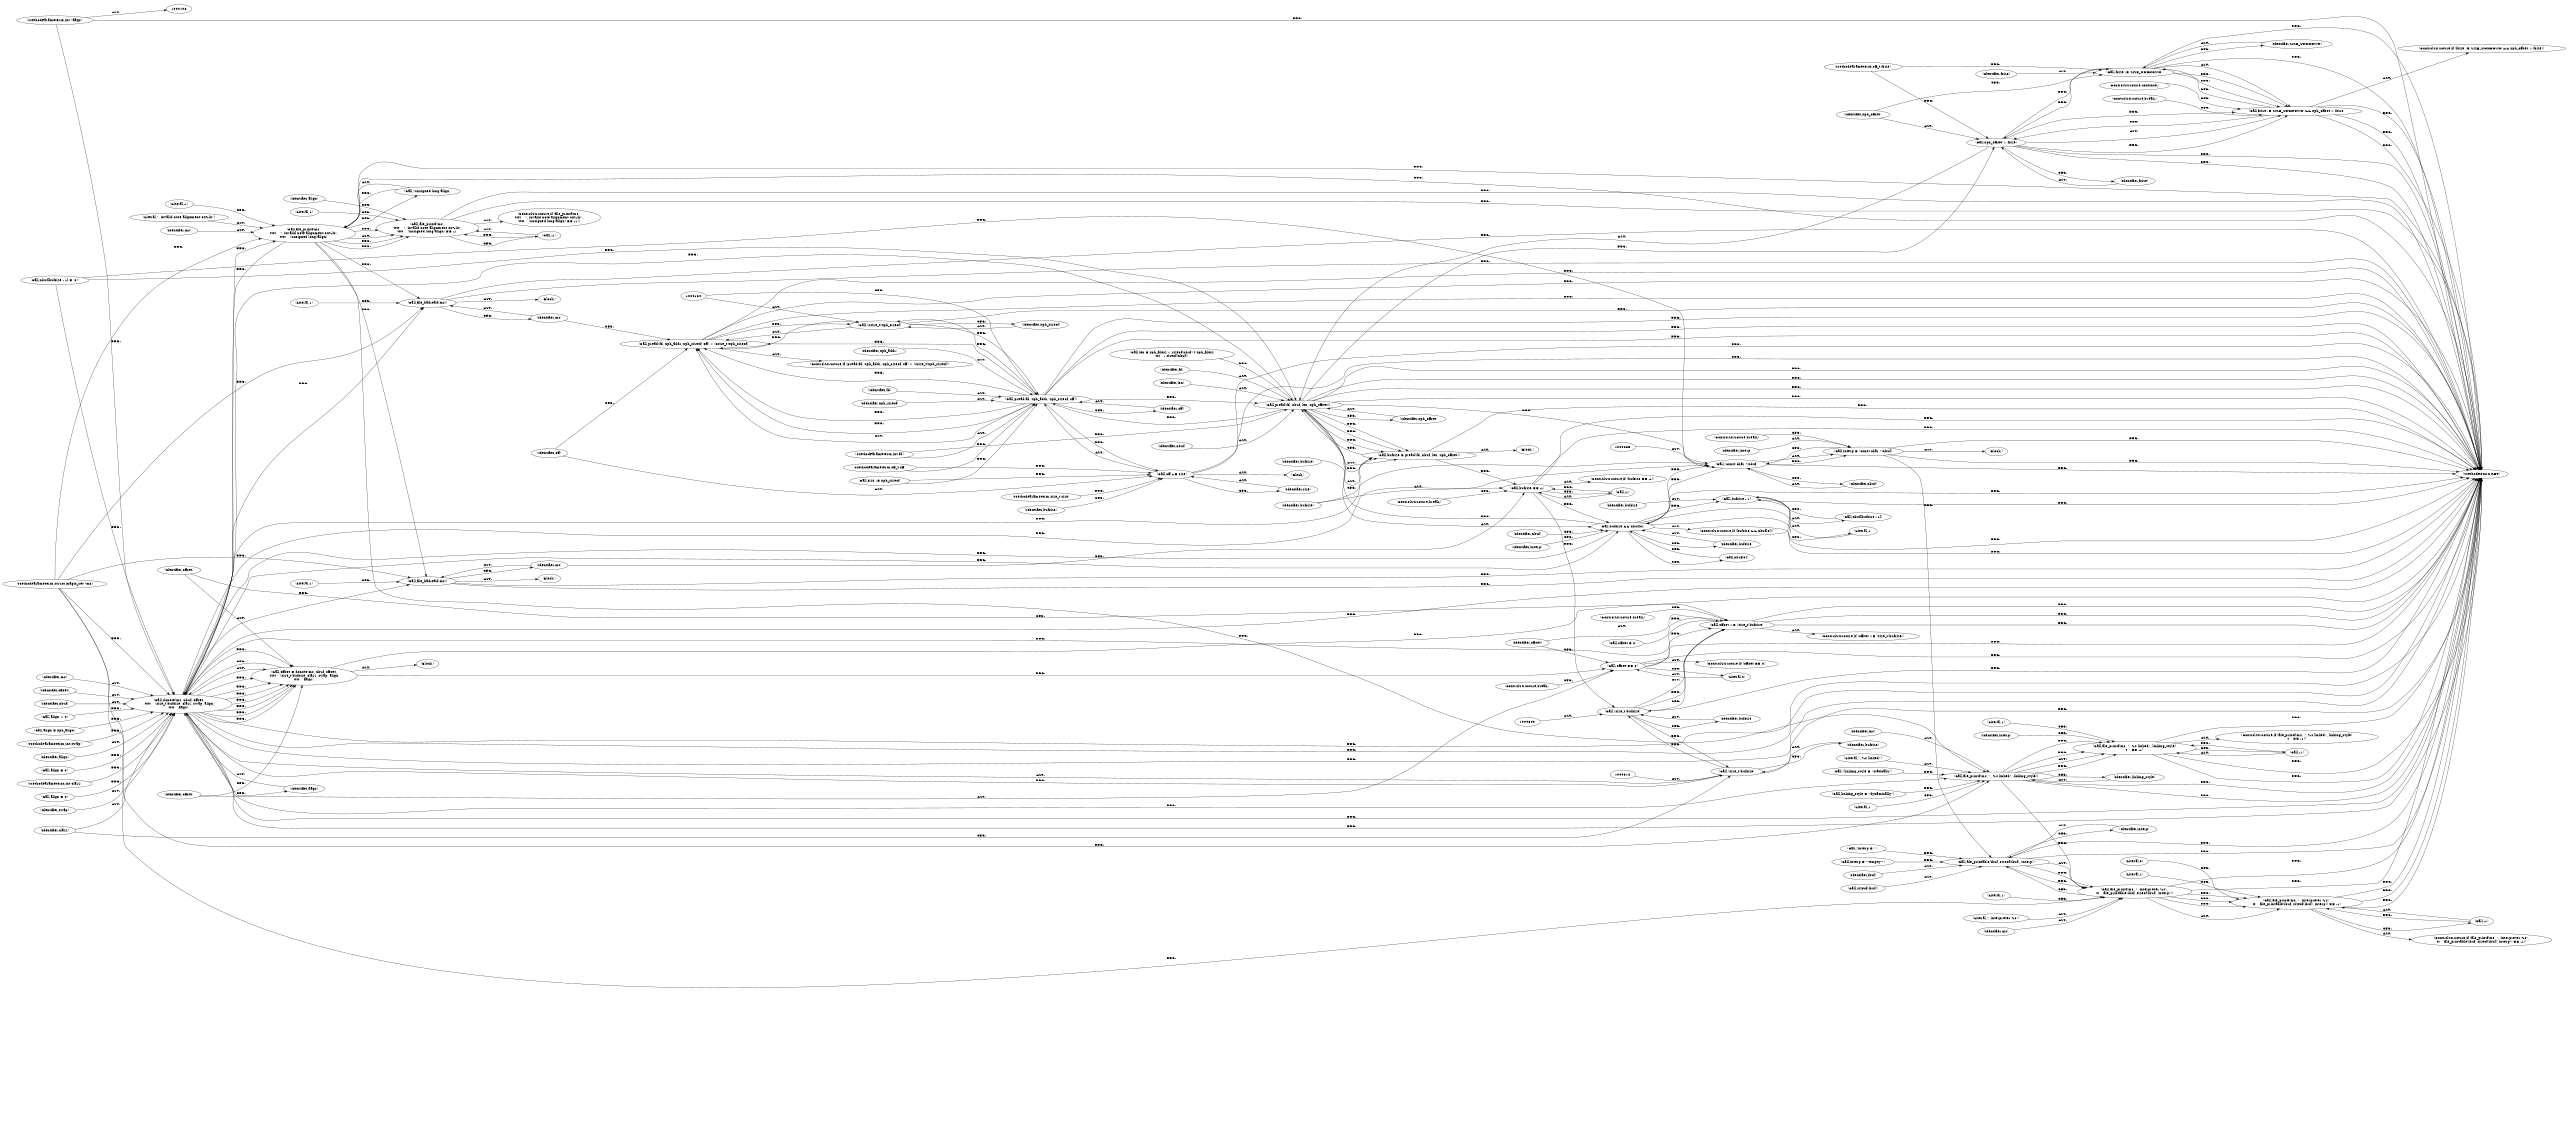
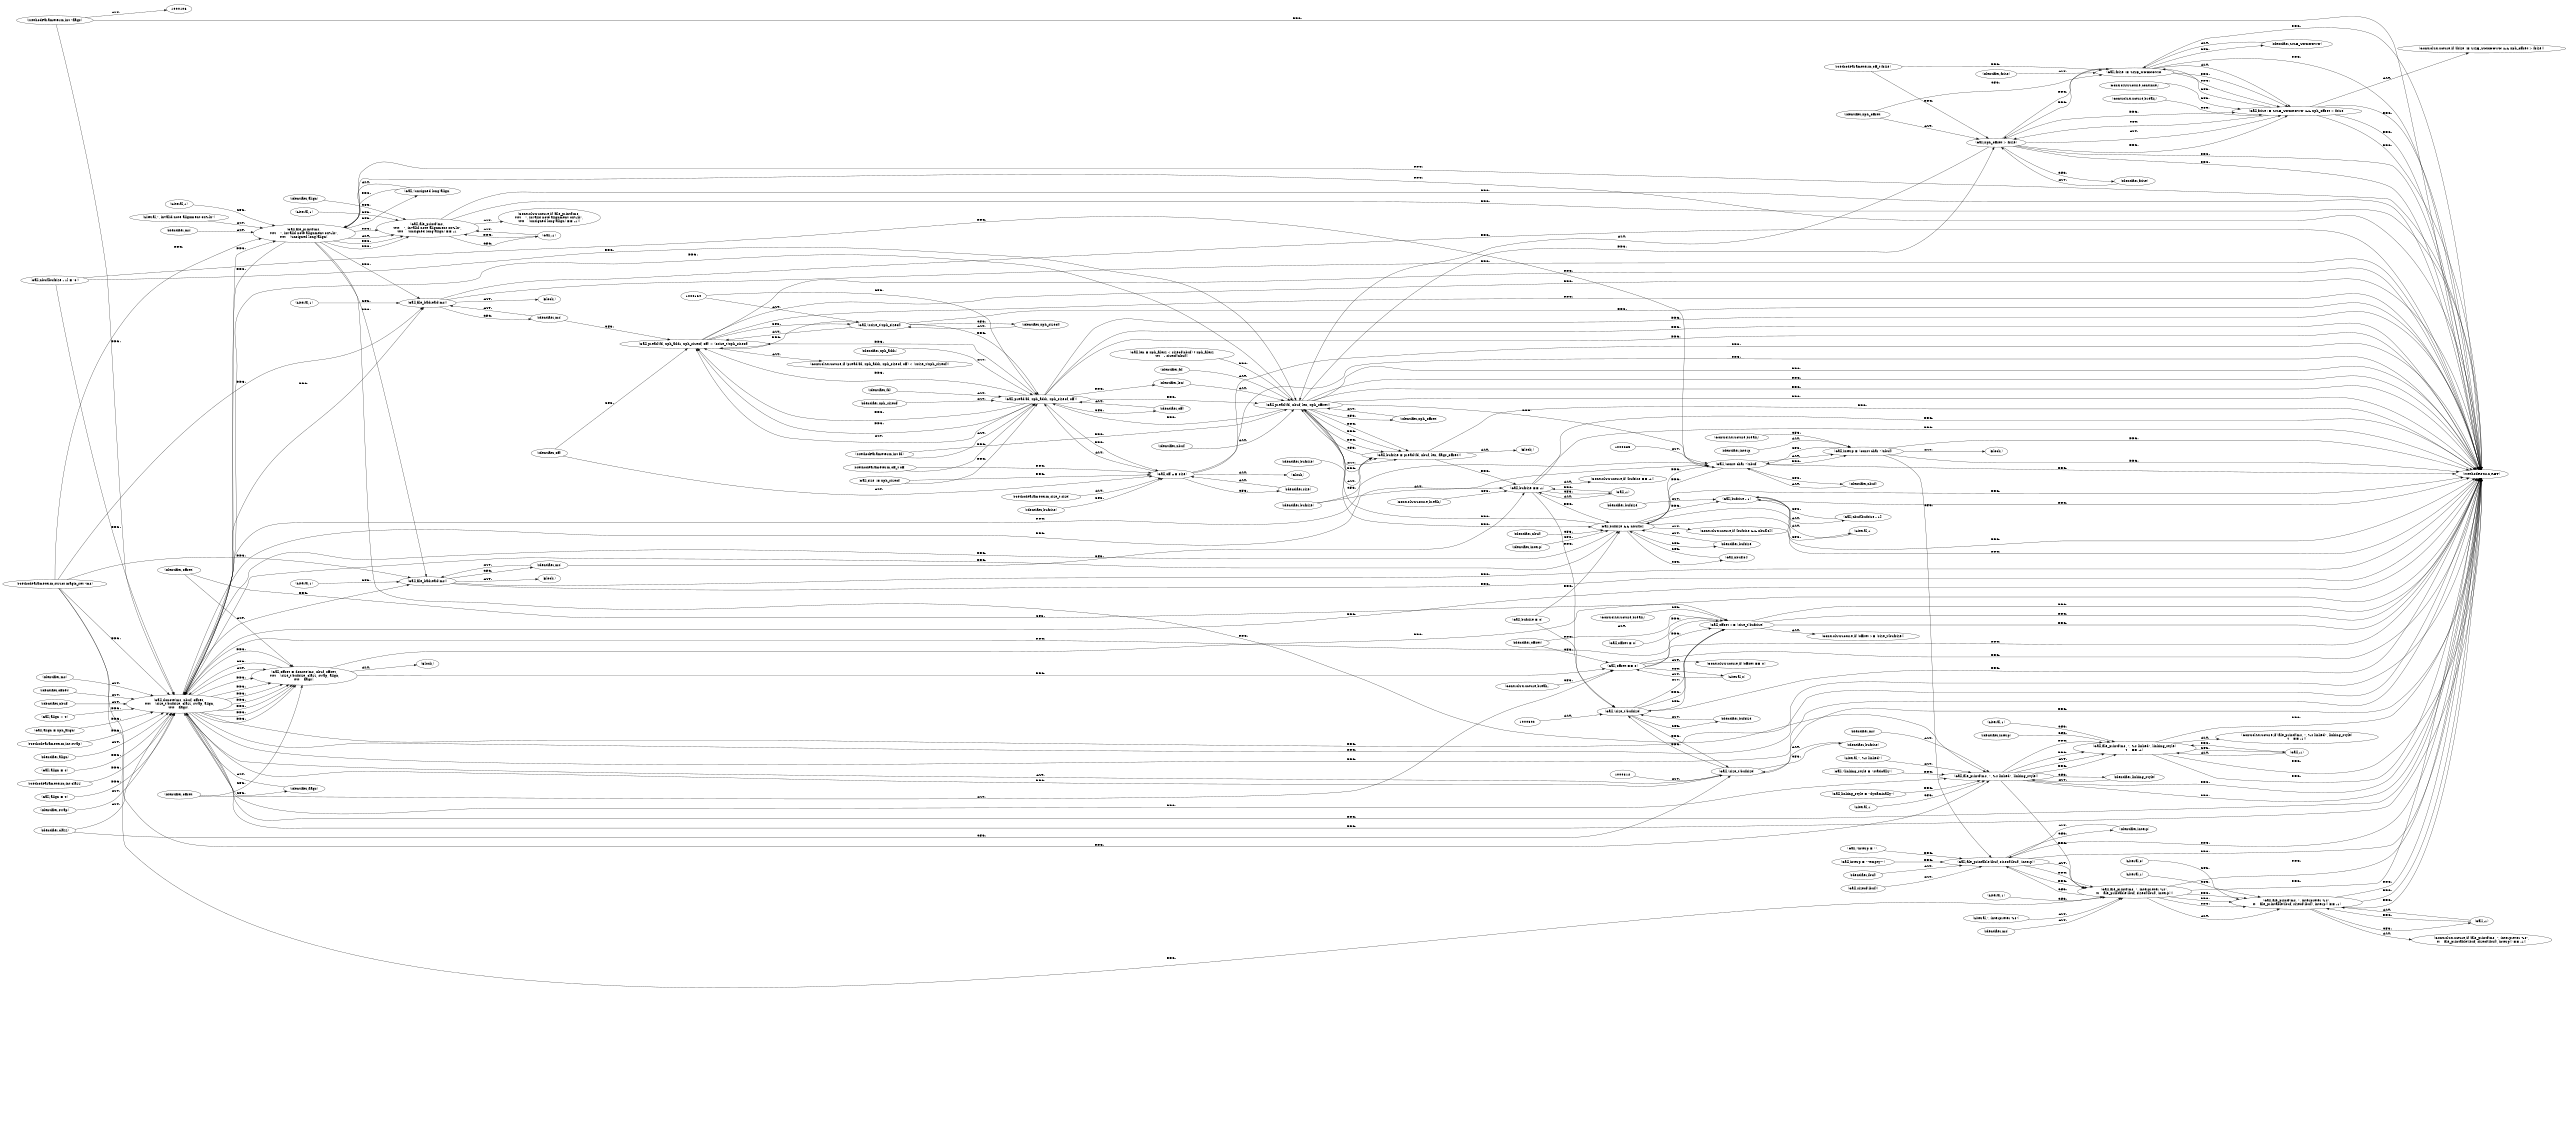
edge "(Call,pread(fd, xph_addr, xph_sizeof, off))" -> "(Call,(ssize_t)xph_sizeof)": now "(Call,pread(fd, xph_addr, xph_sizeof, off))" -> "(Identifier,len)"
node "(Call,bufsize = pread(fd, nbuf, len, xph_offset))": label "(Call,bufsize = pread(fd, nbuf, len, xph_offset))" -> "(Call,bufsize = pread(fd, nbuf, len, flags_offset))"
edge "(MethodParameterIn,size_t size)" -> "(Call,off += size)": label "DDG: " -> "AST: "
edge "(Call,interp = (const char *)nbuf)" -> "(Call,file_printable(ibuf, sizeof(ibuf), interp))": label "DDG: " -> "CFG: "
edge "(Call,pread(fd, nbuf, len, xph_offset))" -> "(Call,bufsize && nbuf[0])": label "AST: " -> "DDG: "
node "(Call,bufsize = 0)": added
